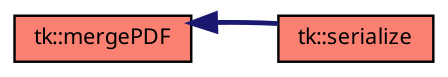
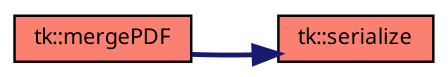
edge "tk::serialize" -> "tk::mergePDF": reversed
